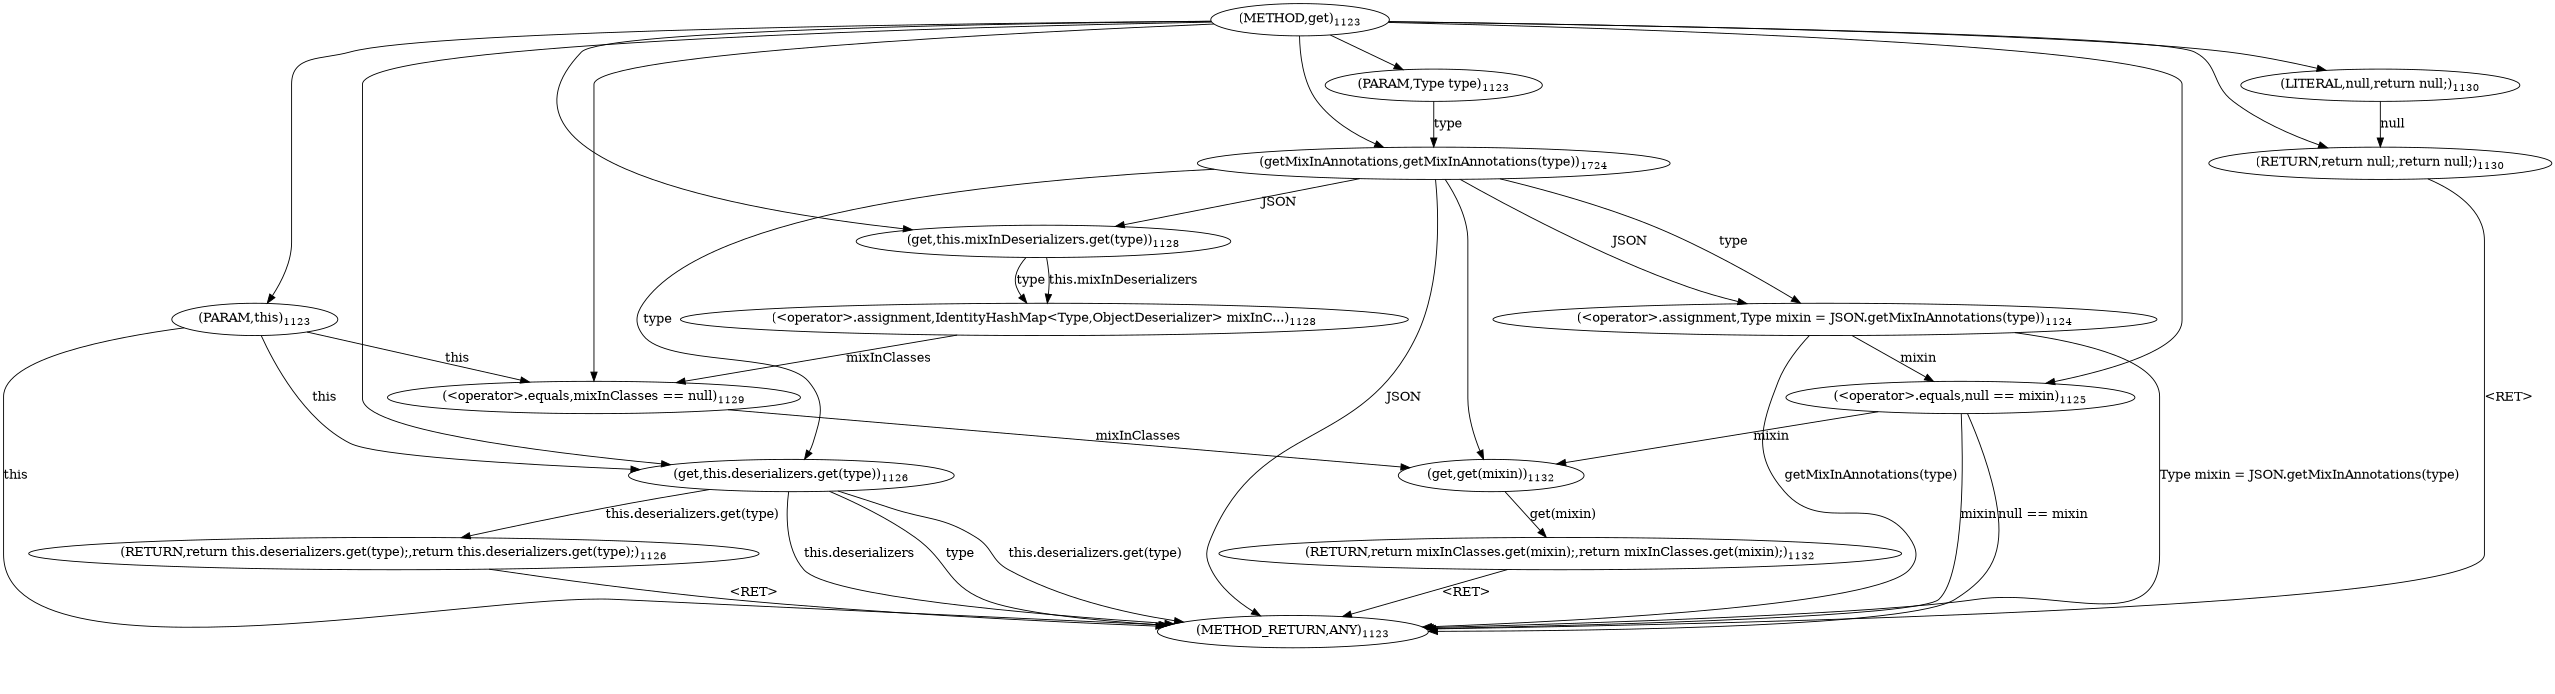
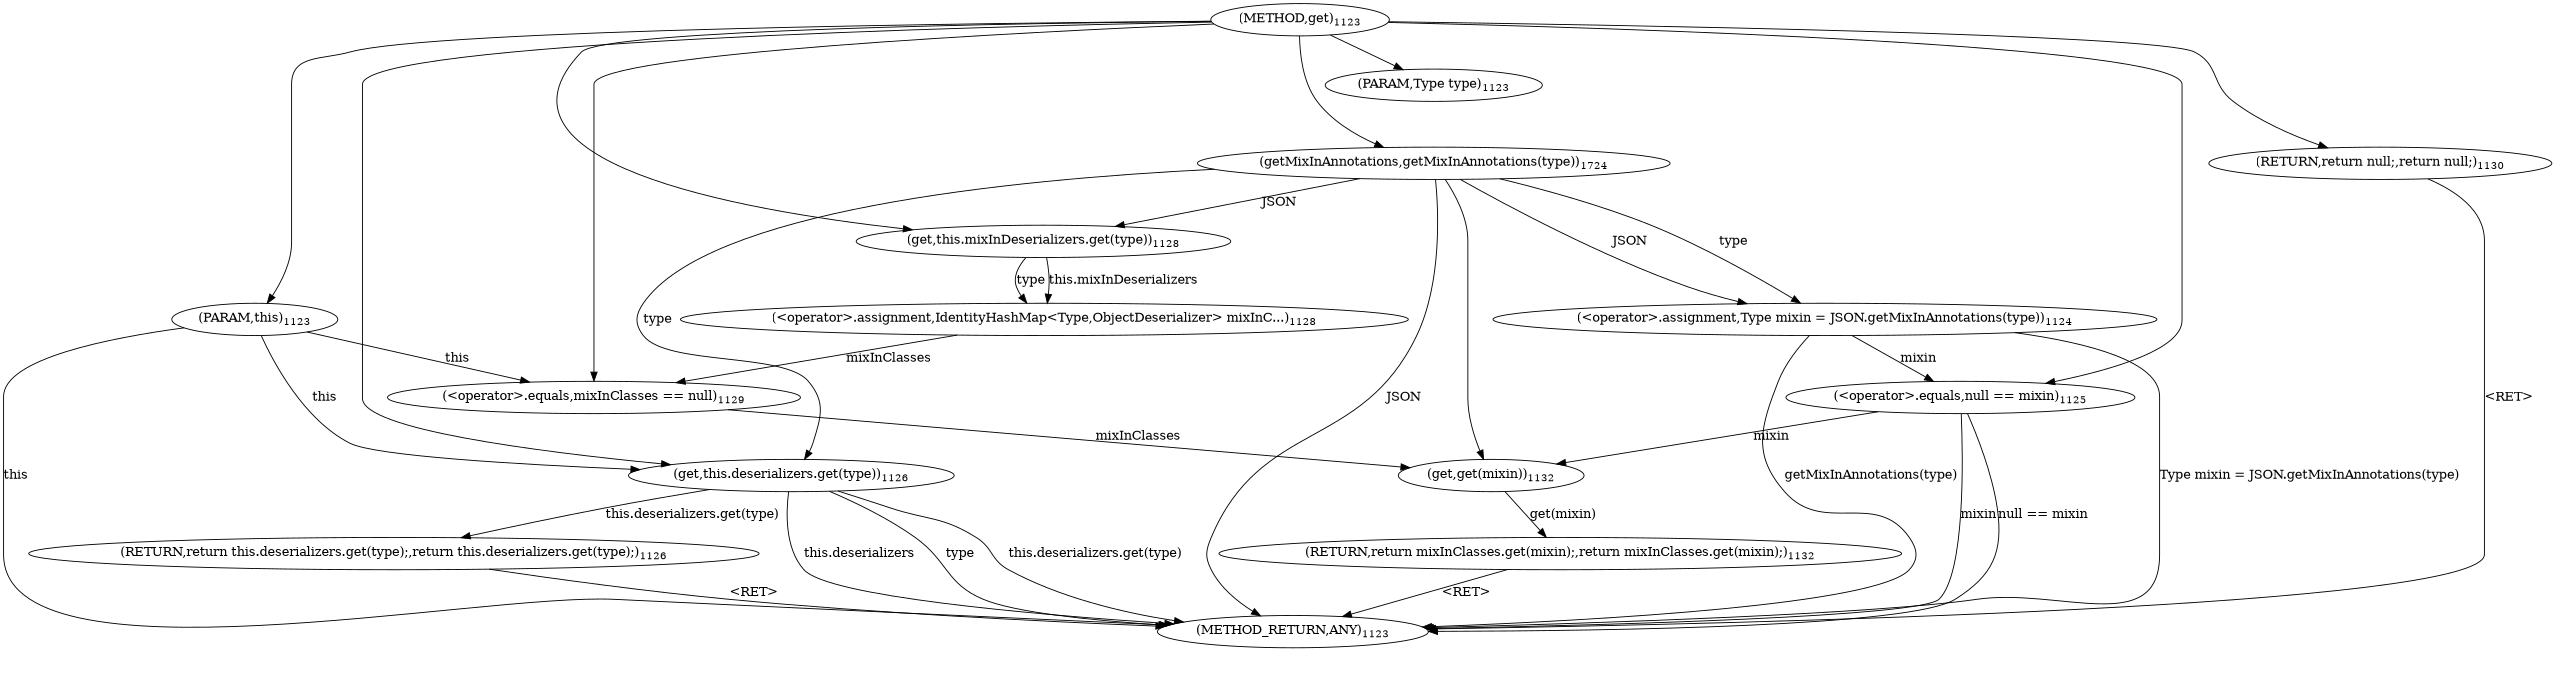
node "(LITERAL,null,return null;)": removed
edge "(PARAM,Type type)" -> "(getMixInAnnotations,getMixInAnnotations(type))": removed, label "type"
